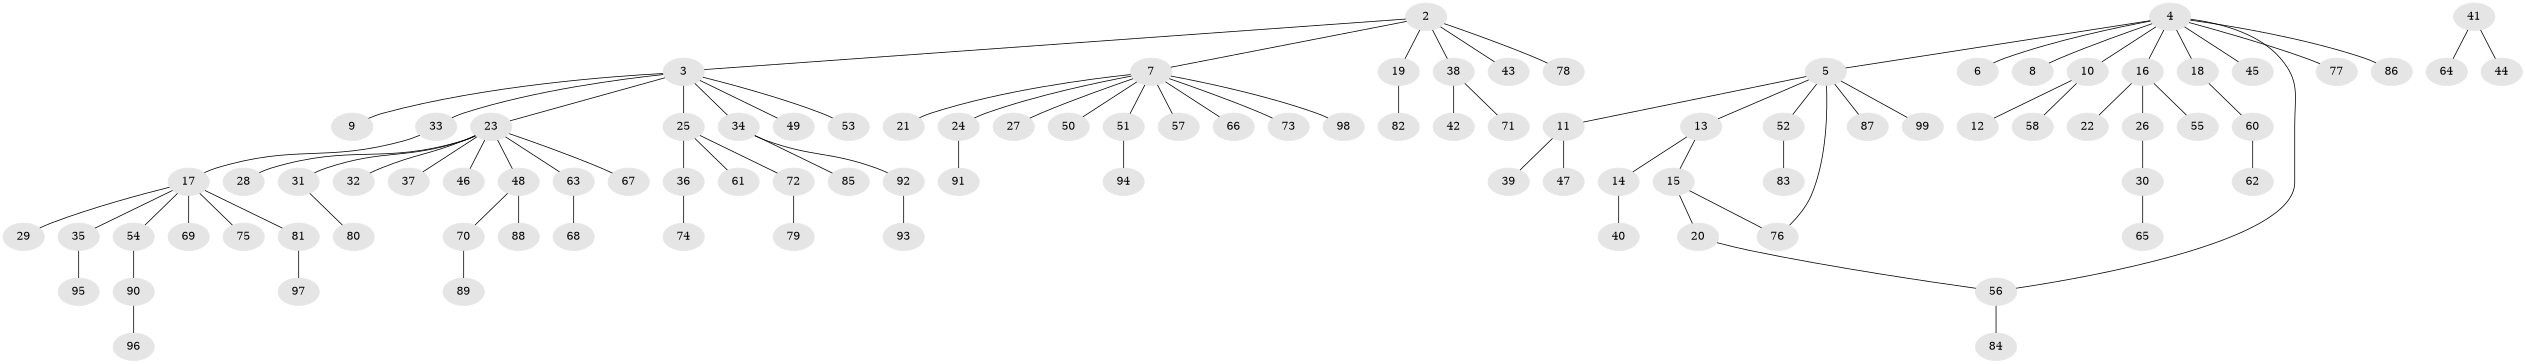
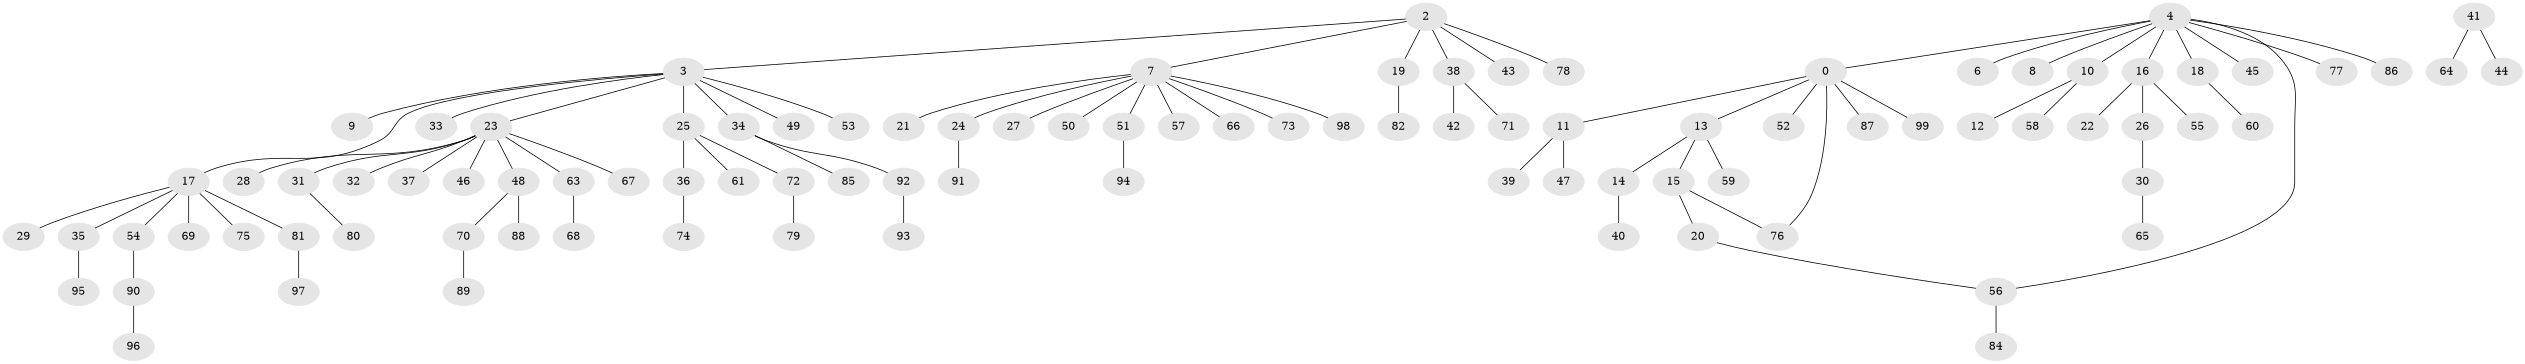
node "5": label "5" -> "0"
edge "33" -- "17": now "3" -- "17"
node "59": added
node "83": removed
node "62": removed
